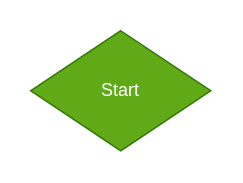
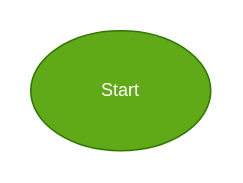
node "Start": shape diamond -> ellipse
